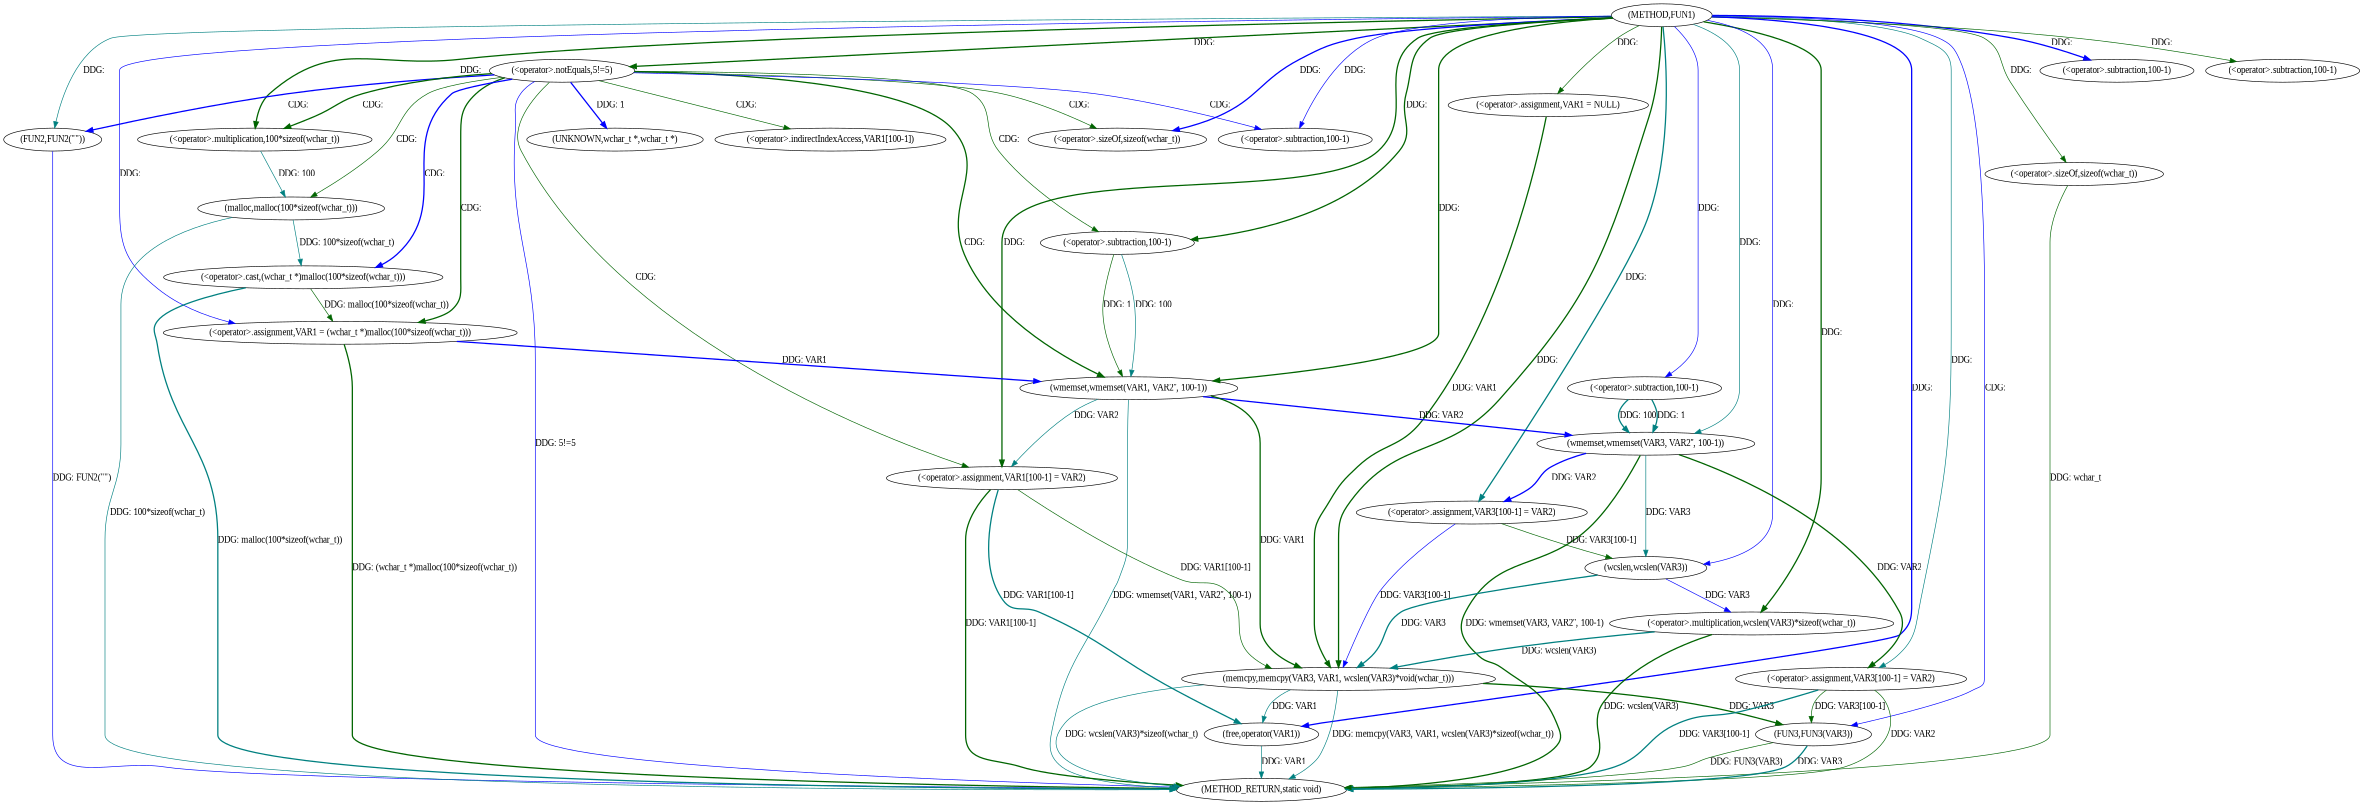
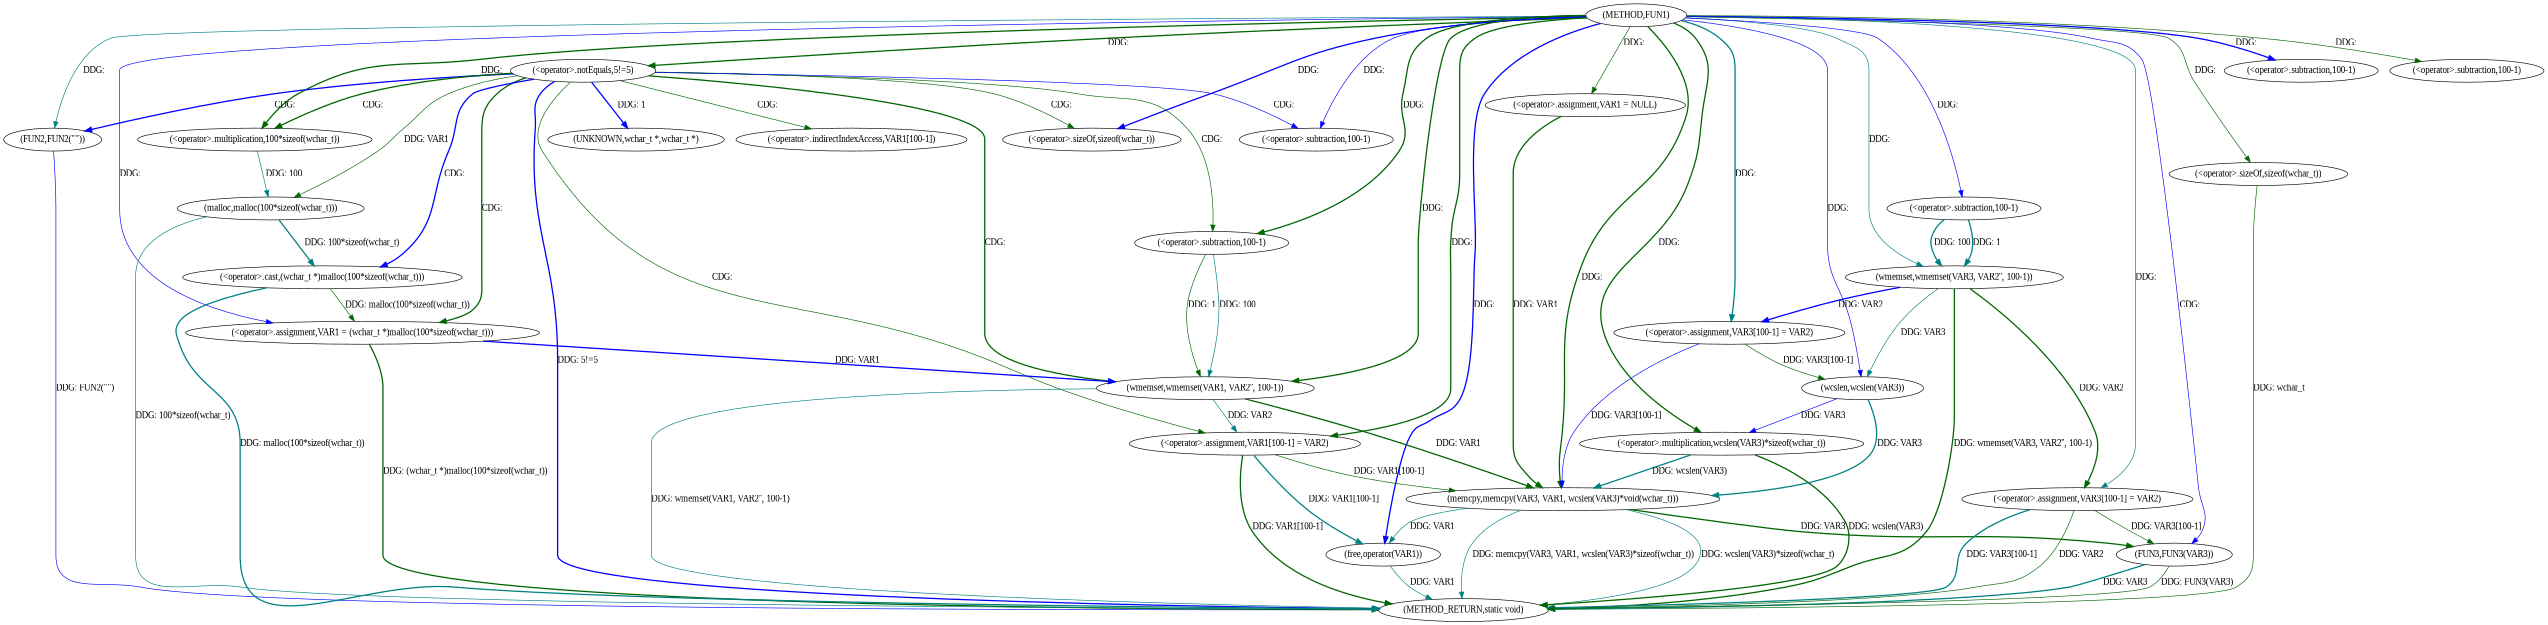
edge "(<operator>.notEquals,5!=5)" -> "(malloc,malloc(100*sizeof(wchar_t)))": label "CDG: " -> "DDG: VAR1"
edge "(malloc,malloc(100*sizeof(wchar_t)))" -> "(<operator>.cast,(wchar_t *)malloc(100*sizeof(wchar_t)))": style solid -> bold
edge "(wmemset,wmemset(VAR1, VAR2'', 100-1))" -> "(wmemset,wmemset(VAR3, VAR2'', 100-1))": removed, label "DDG: VAR2"
edge "(<operator>.notEquals,5!=5)" -> "(METHOD_RETURN,static void)": style solid -> bold
